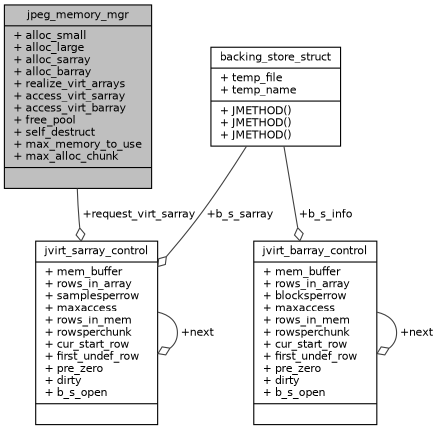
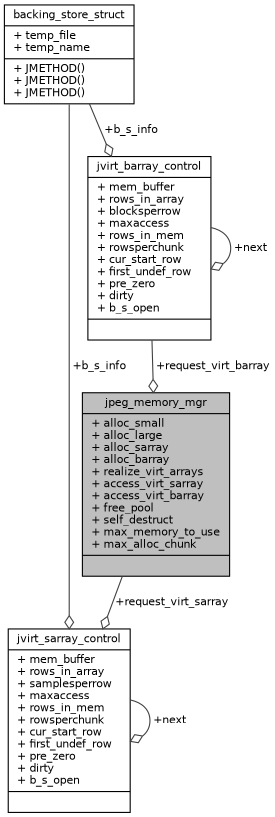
edge "backing_store_struct" -> "jvirt_sarray_control": label " +b_s_sarray" -> " +b_s_info"
edge "jvirt_barray_control" -> "jpeg_memory_mgr": added, label "+request_virt_barray"
